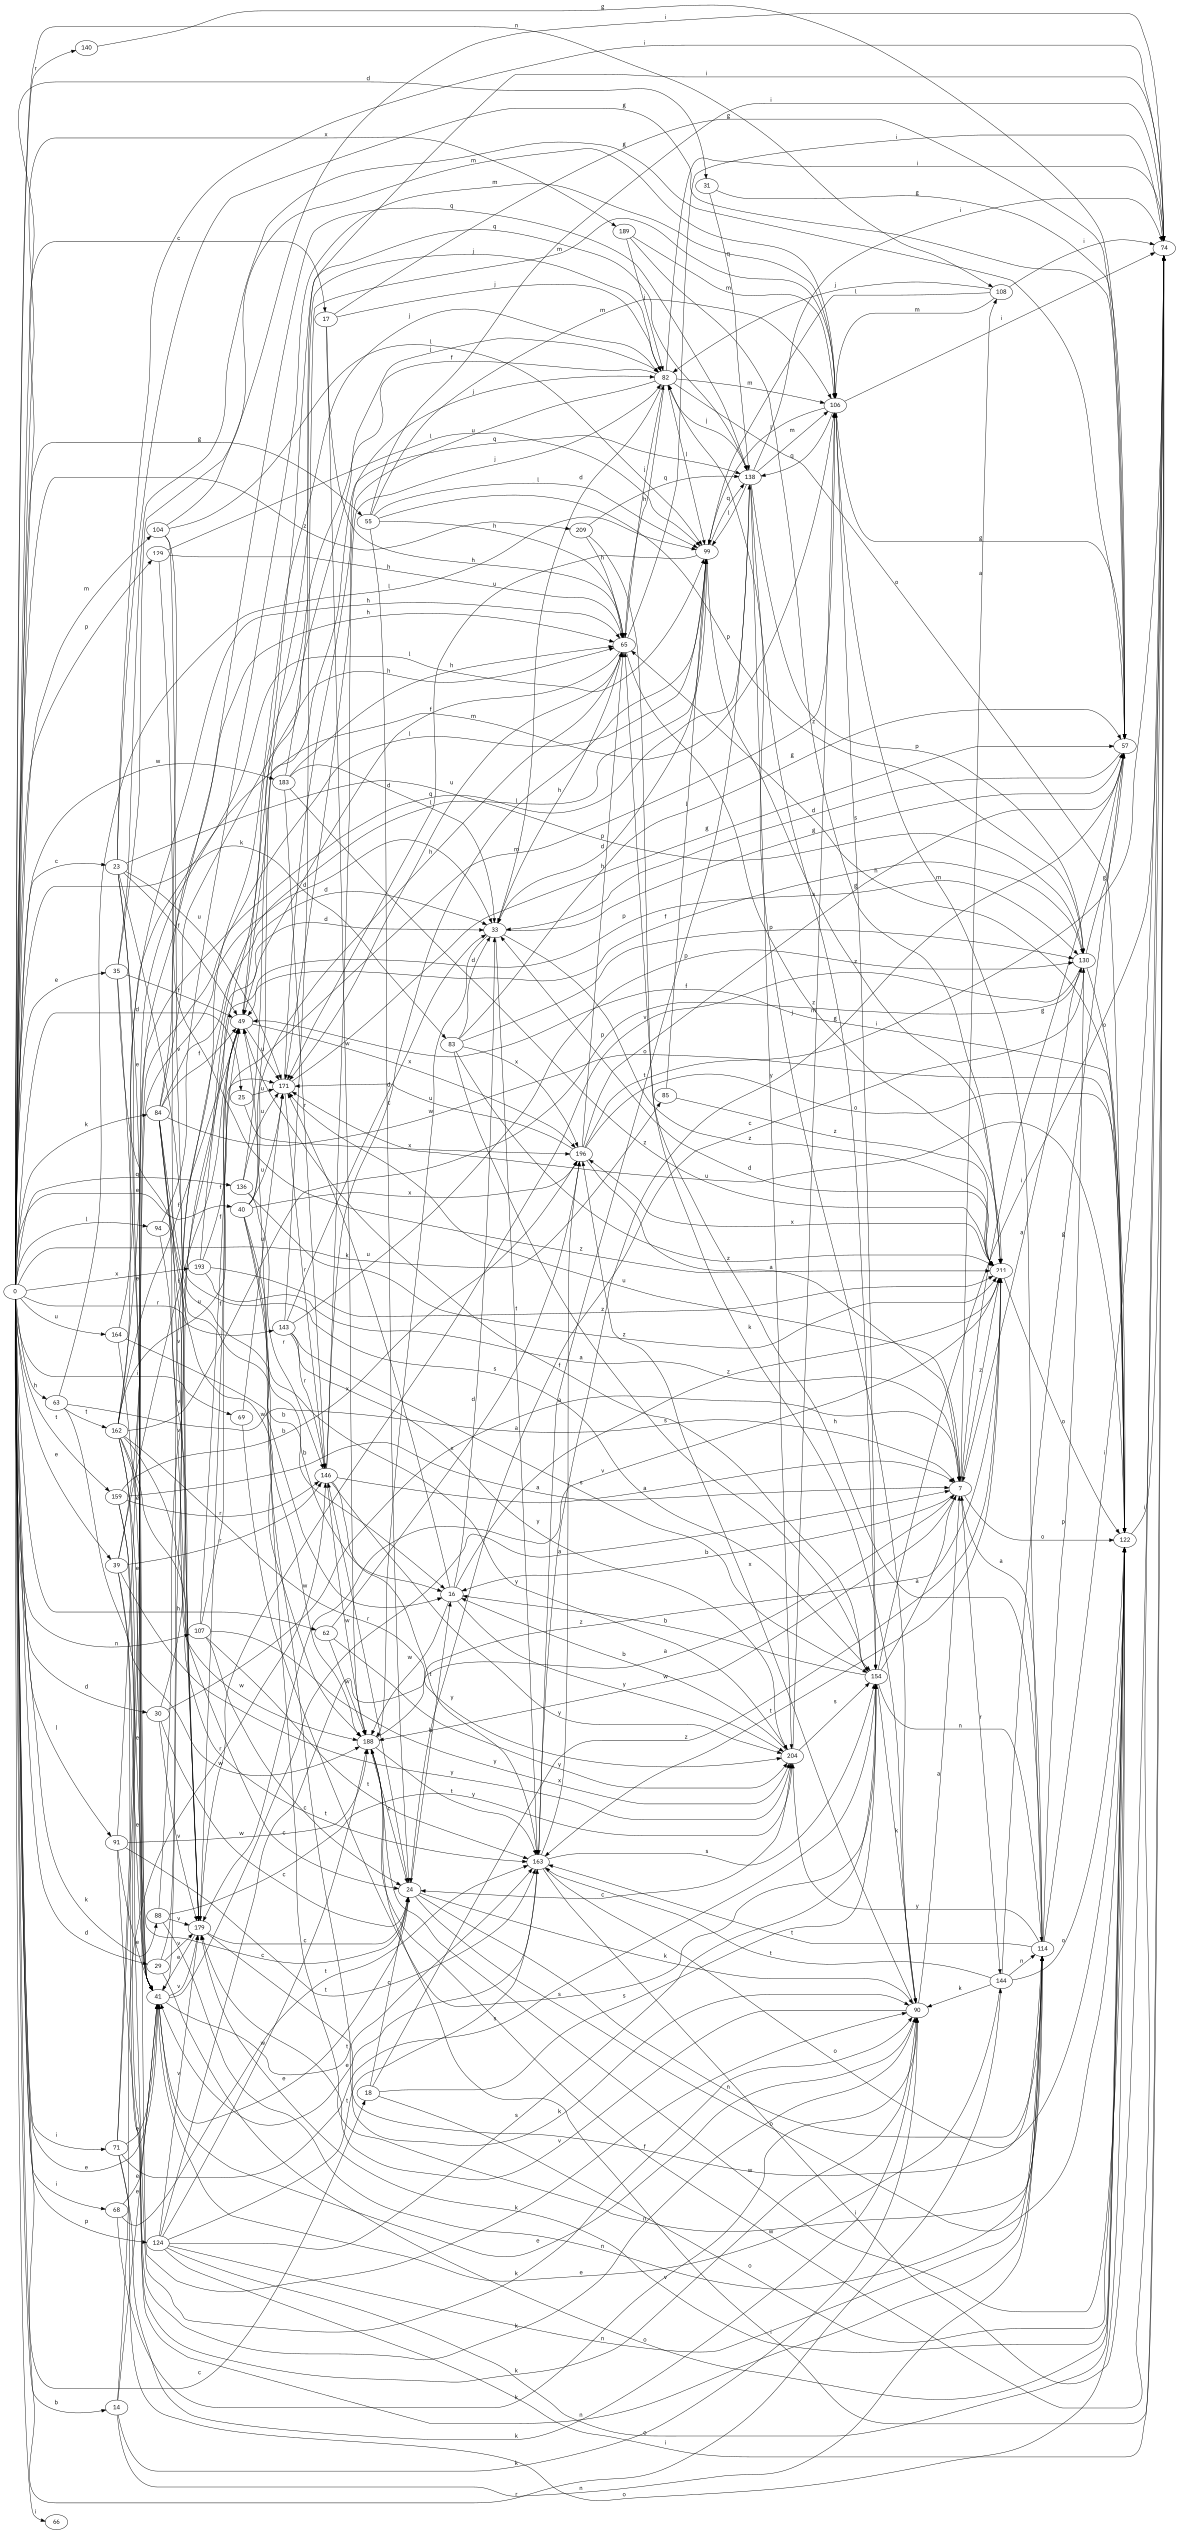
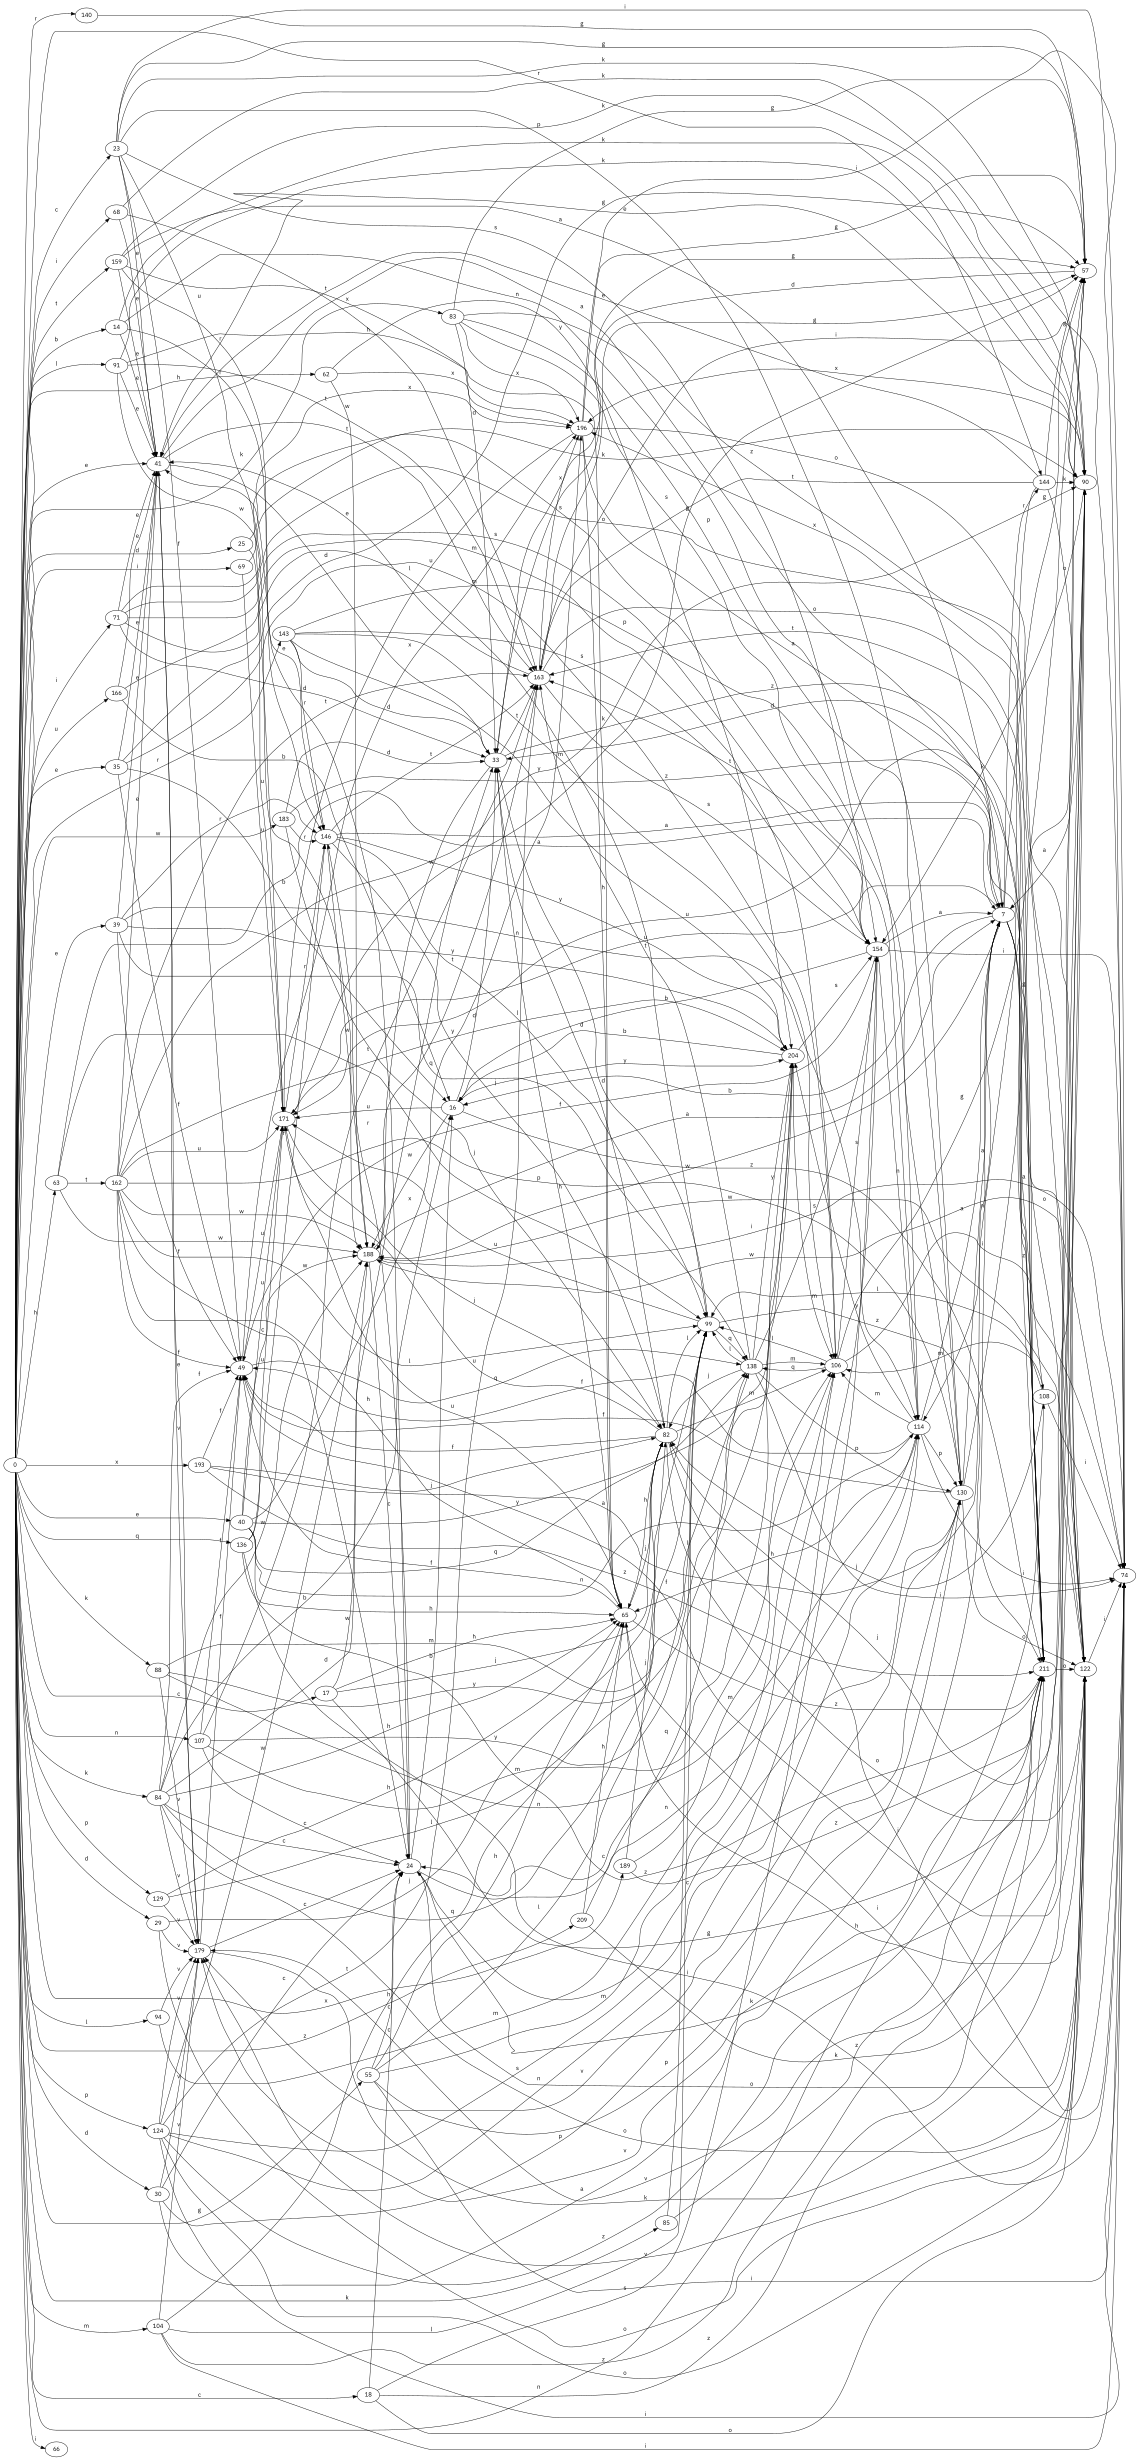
node "31": removed
edge "183" -> "65": now "104" -> "65"
edge "88" -> "99": label "l" -> "m"
node "164": label "164" -> "166"
edge "154" -> "90": reversed
